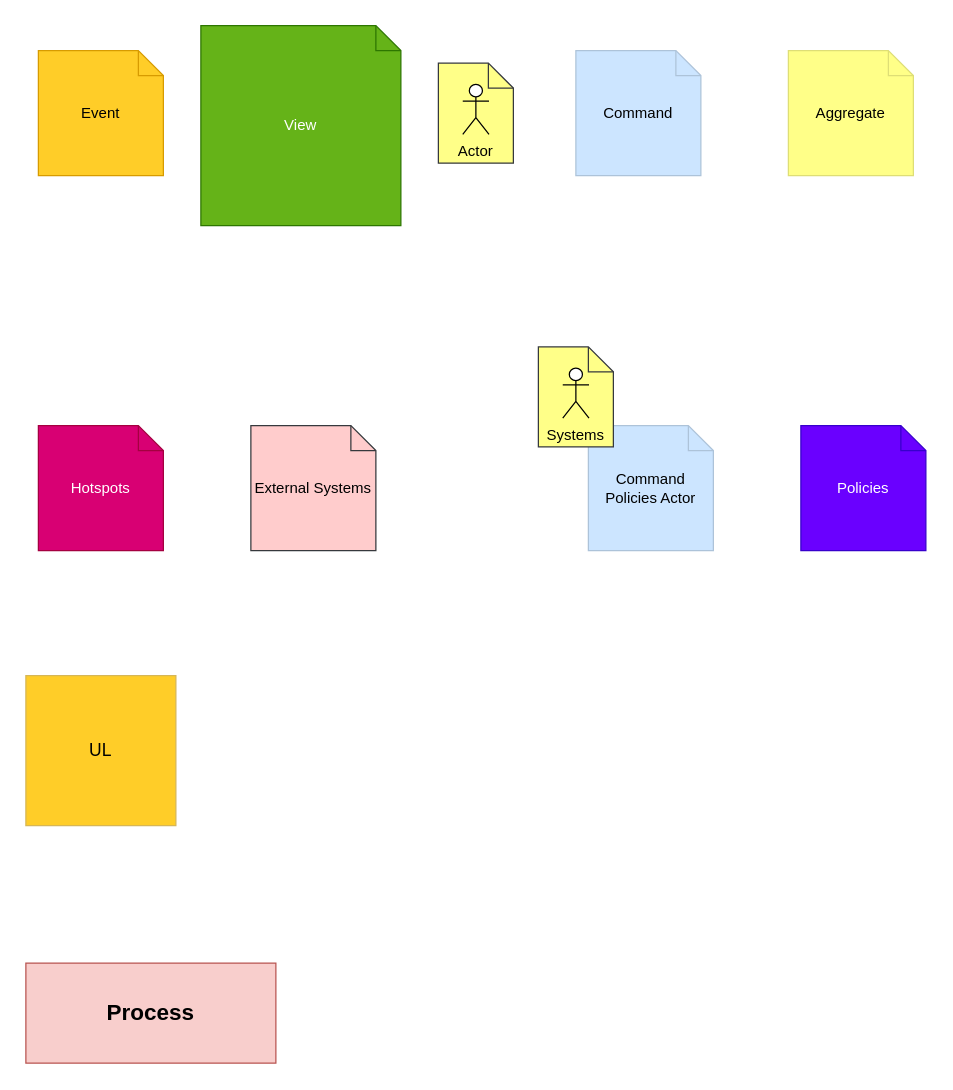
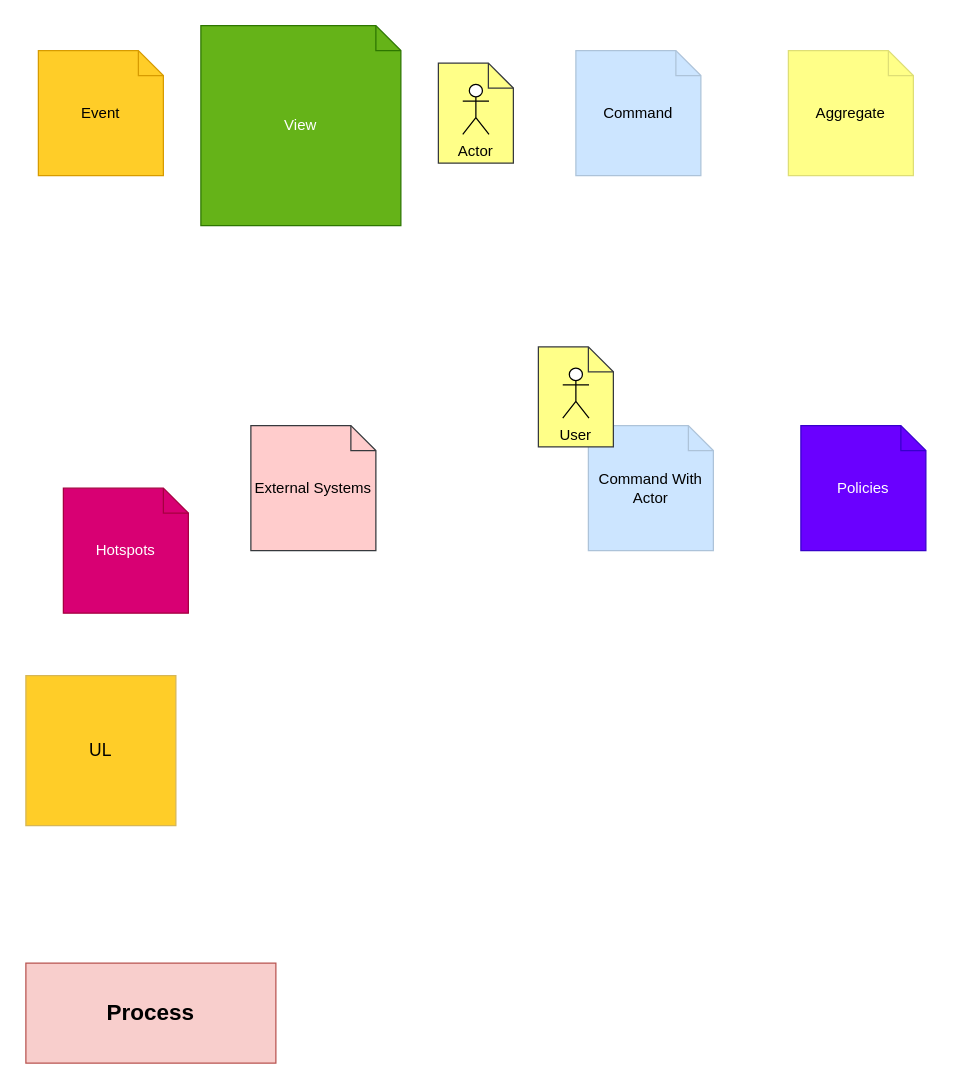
node "Systems": label "Systems" -> "User"
node "Hotspots": moved (101, 488) -> (126, 551)
node "Command Policies Actor": label "Command Policies Actor" -> "Command With Actor"
